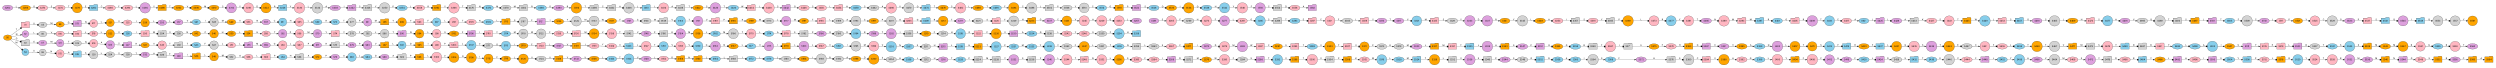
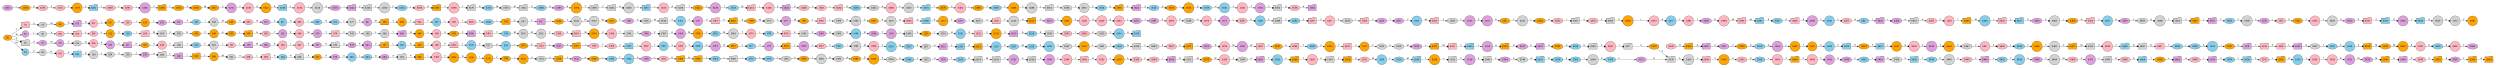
edge "S257" -> "S261": added, label "Y"
edge "S375" -> "S379": now "S375" -> "S376"
